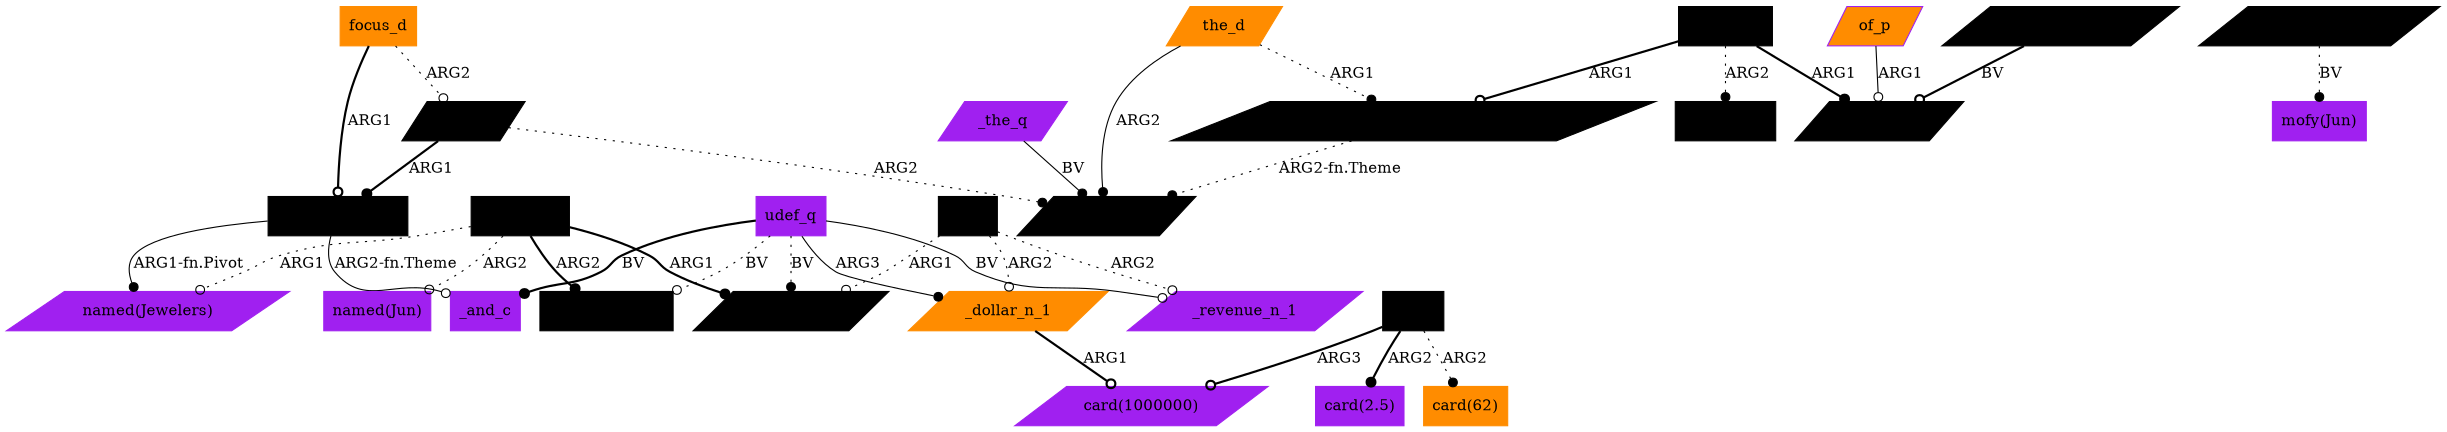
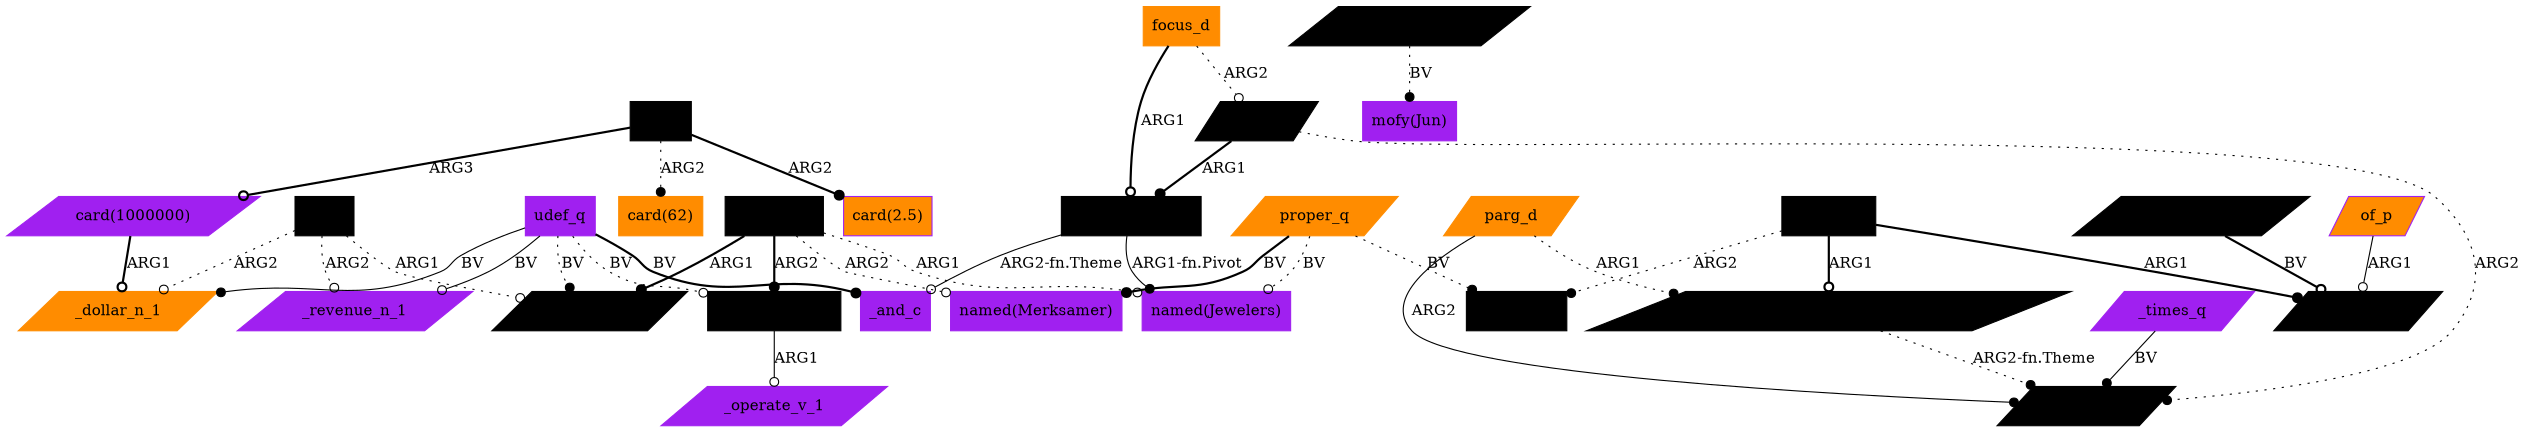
node "the_d": label "the_d" -> "parg_d"
node "_the_q": label "_the_q" -> "_times_q"
node "proper_q": added
edge "udef_q" -> "_dollar_n_1": label "ARG3" -> "BV"
node "named(Jewelers)": shape parallelogram -> box
node "named(Jun)": label "named(Jun)" -> "named(Merksamer)"
edge "_dollar_n_1" -> "card(1000000)": reversed
node "_operate_v_1": added
node "card(2.5)": fillcolor purple -> darkorange
